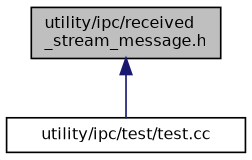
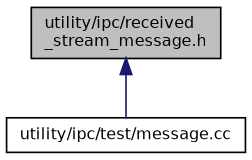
node "utility/ipc/test/test.cc": label "utility/ipc/test/test.cc" -> "utility/ipc/test/message.cc"
